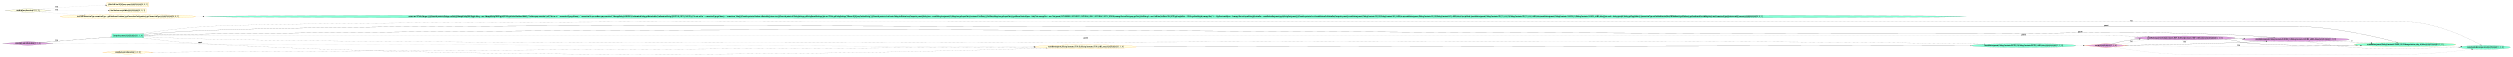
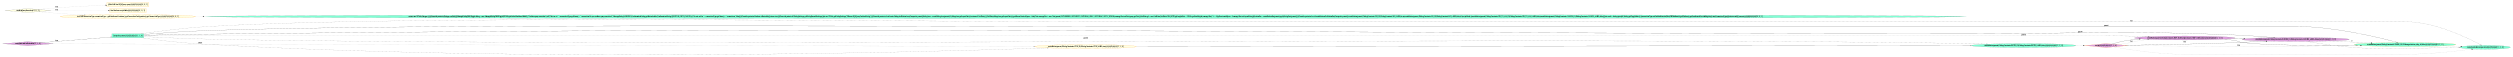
node "createButtonsForButtonBar['1', '0', '0']": removed
